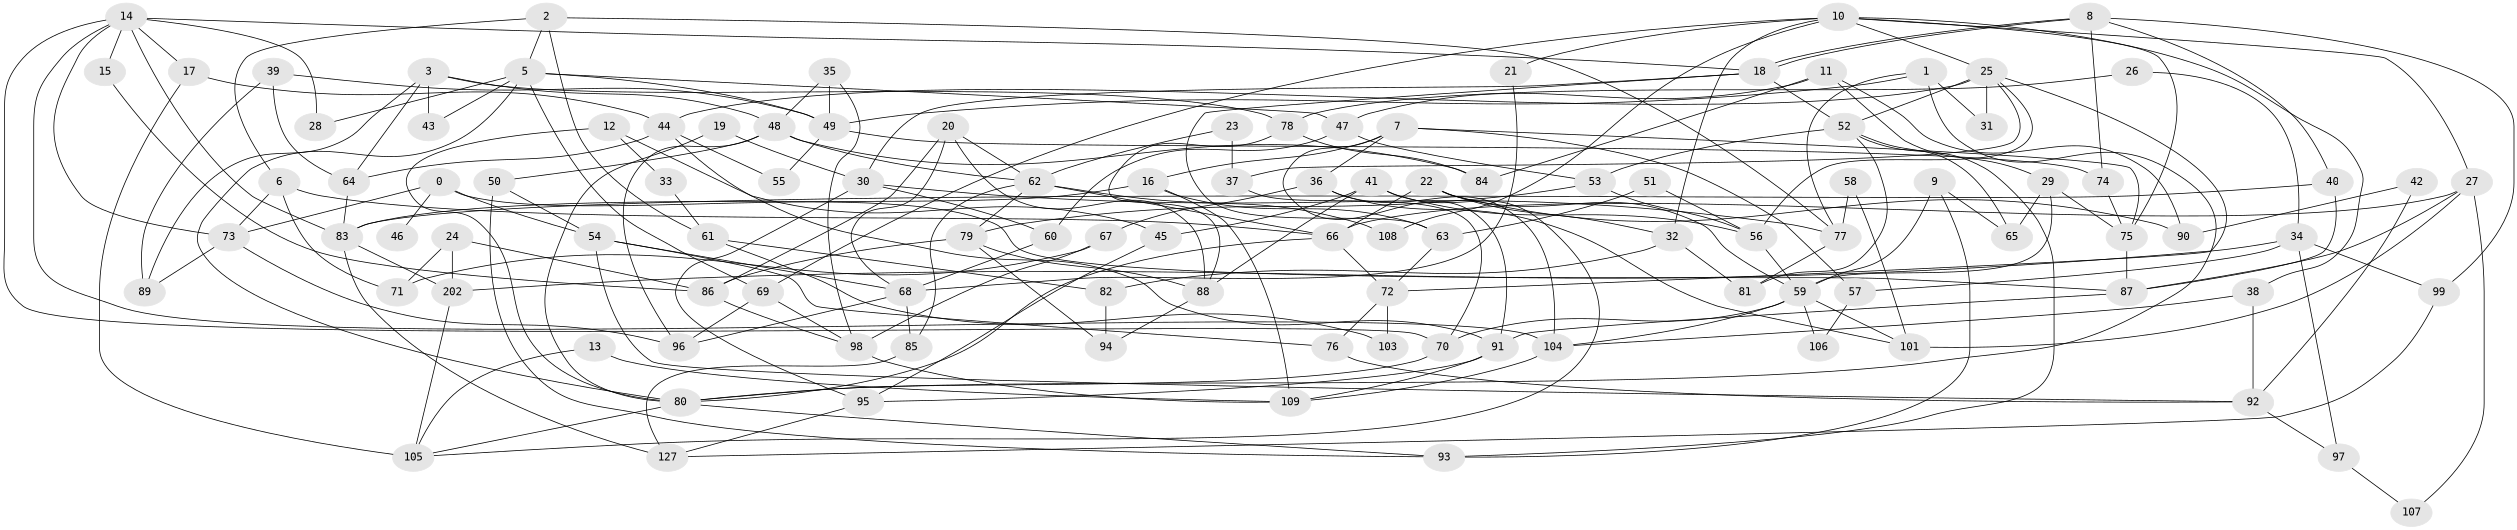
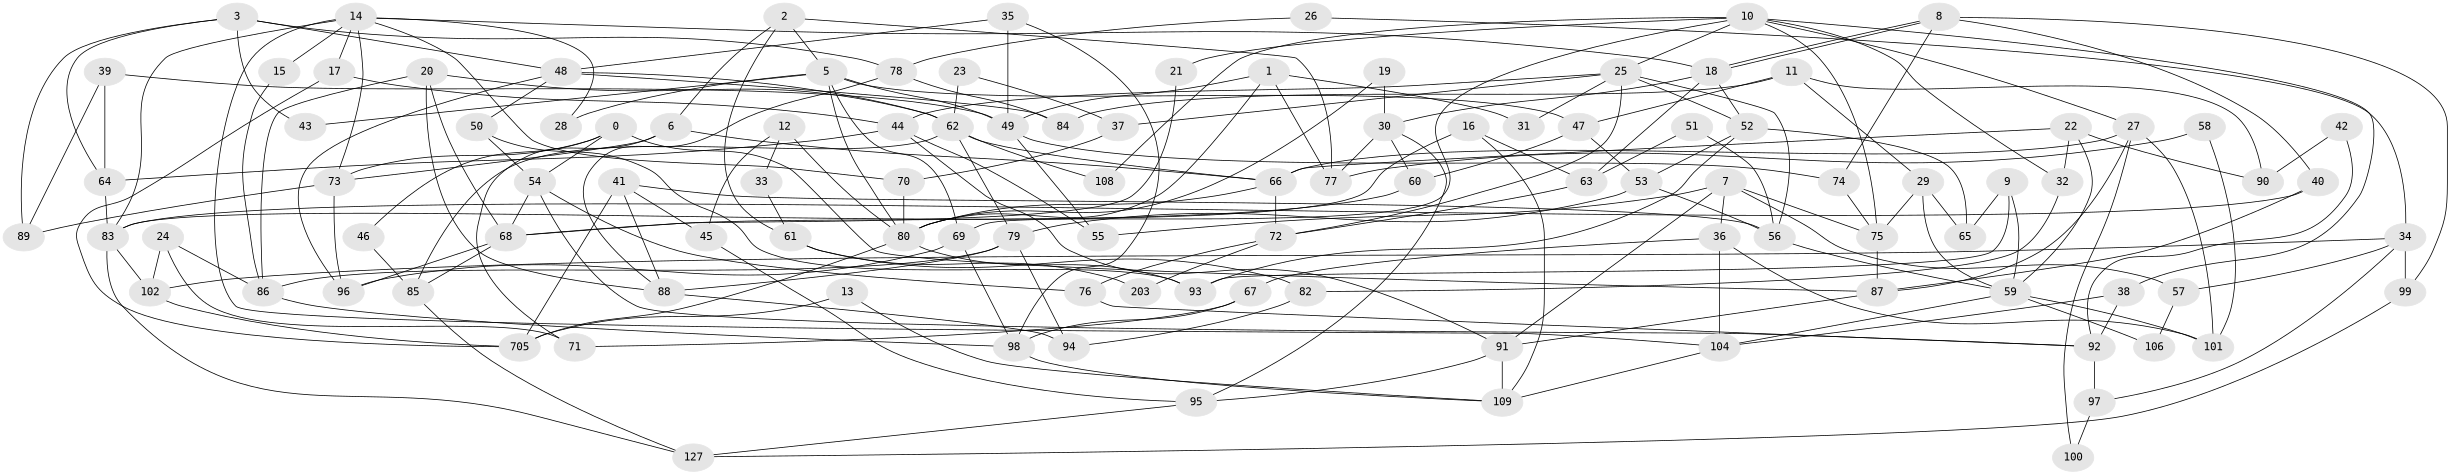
edge "7" -- "16": now "7" -- "55"
edge "46" -- "85": added
node "202": label "202" -> "102"
node "81": removed
edge "59" -- "70": removed
node "103": label "103" -> "203"
node "105": label "105" -> "705"
node "107": label "107" -> "100"
